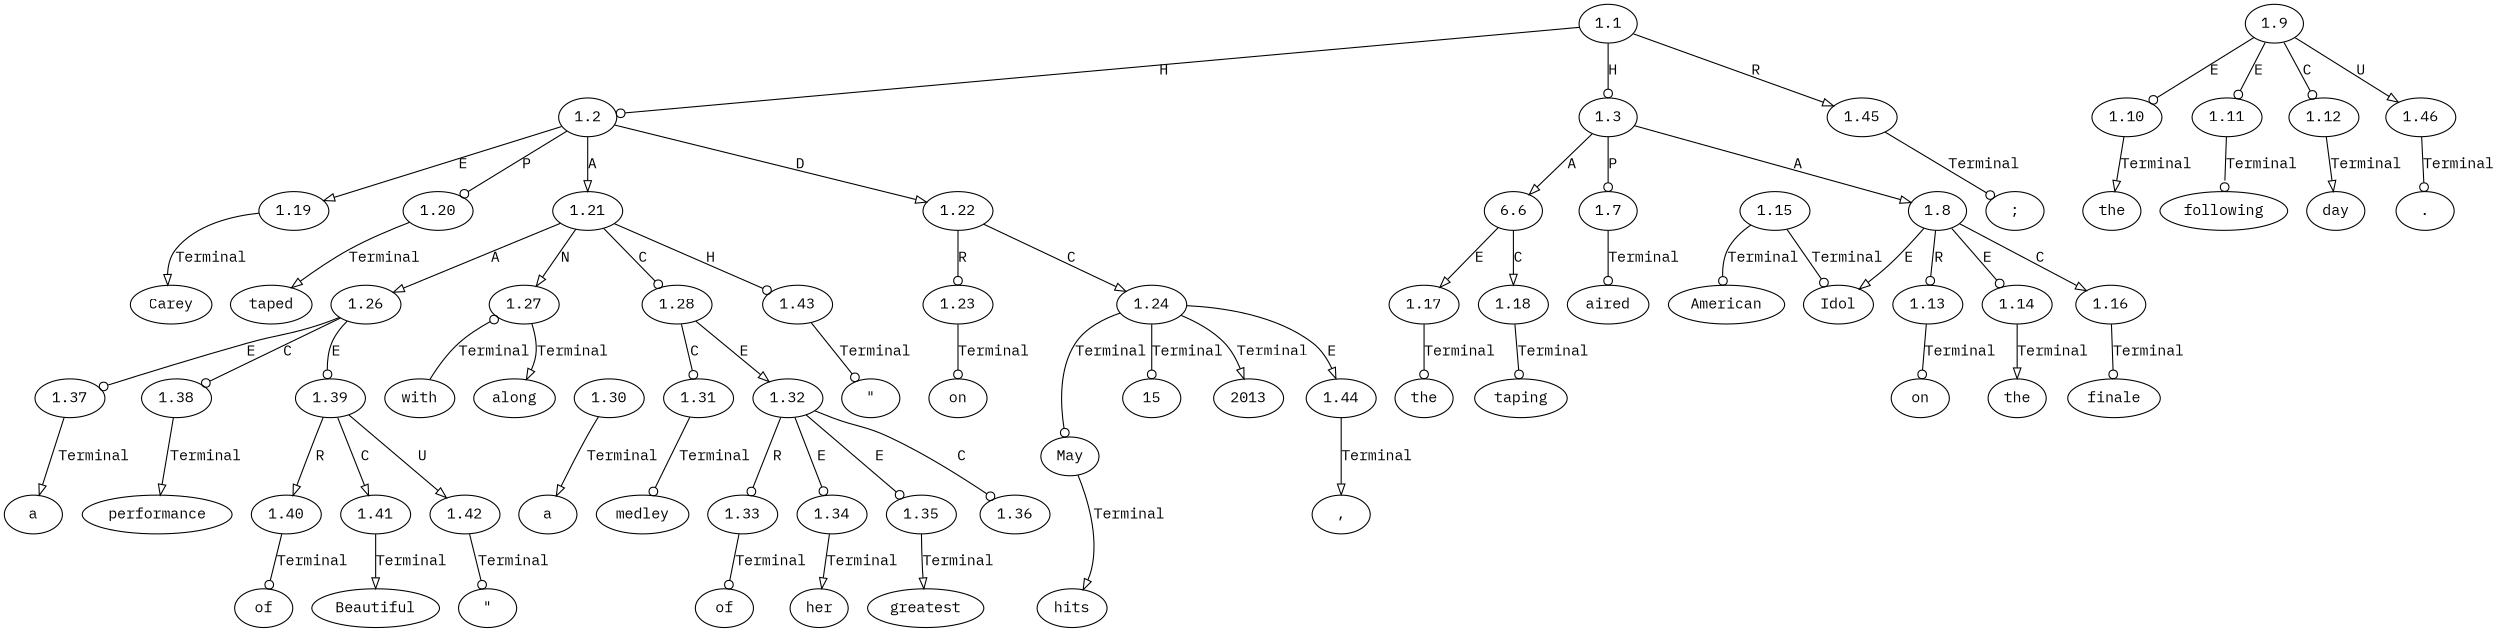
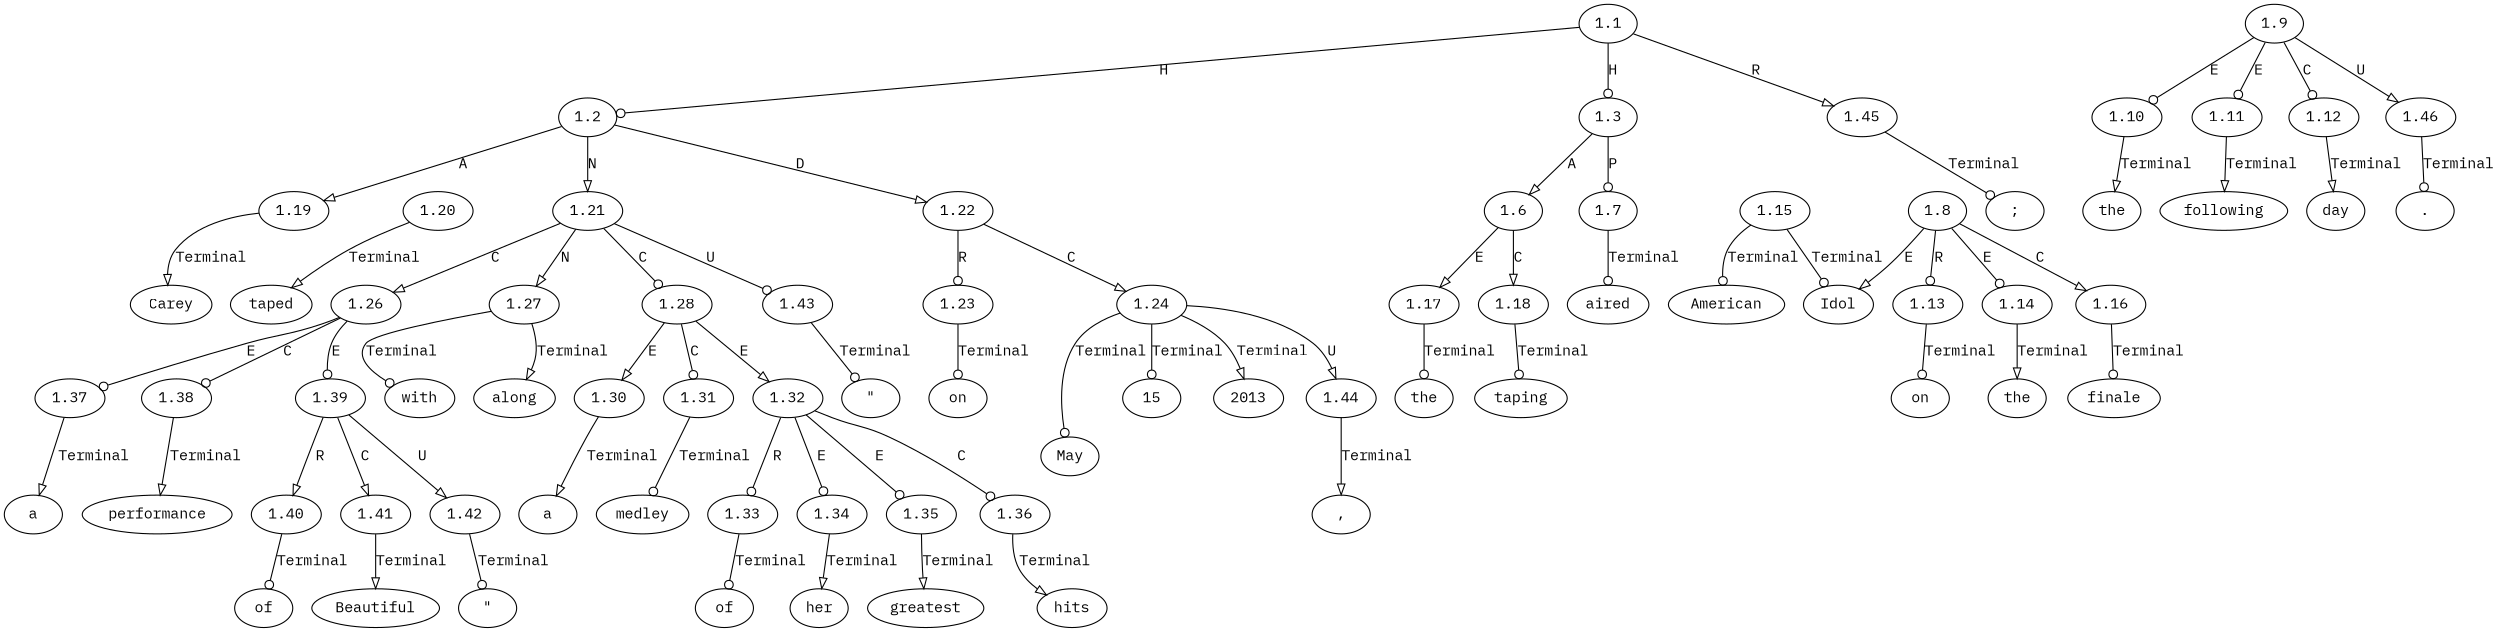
edge "1.11" -> "following": arrowhead odot -> onormal
edge "1.2" -> "1.20": removed, label "P"
edge "1.3" -> "1.8": removed, label "A"
edge "1.2" -> "1.19": label "E" -> "A"
edge "1.2" -> "1.21": label "A" -> "N"
node "6.6": label "6.6" -> "1.6"
edge "1.21" -> "1.26": label "A" -> "C"
edge "1.21" -> "1.43": label "H" -> "U"
edge "with" -> "1.27": reversed
edge "1.28" -> "1.30": added, label "E"
edge "1.24" -> "1.44": label "E" -> "U"
edge "May" -> "hits": now "1.36" -> "hits"
